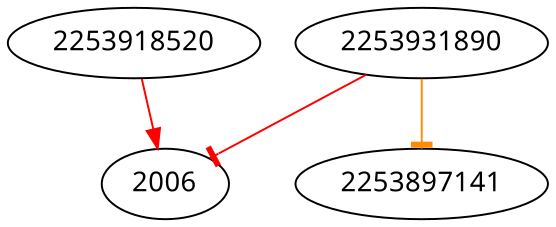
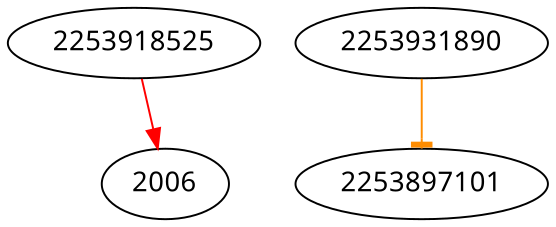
node "2253918520": label "2253918520" -> "2253918525"
edge "2253931890" -> "2006": removed
node "2253897141": label "2253897141" -> "2253897101"
